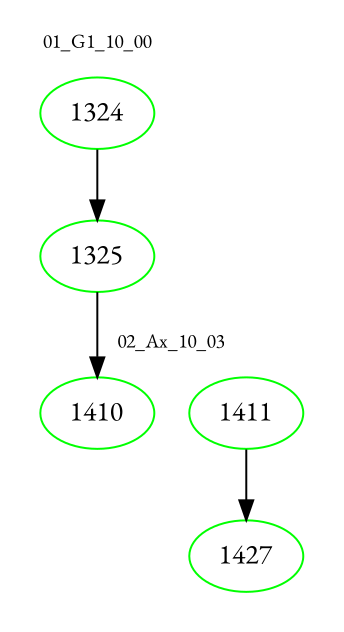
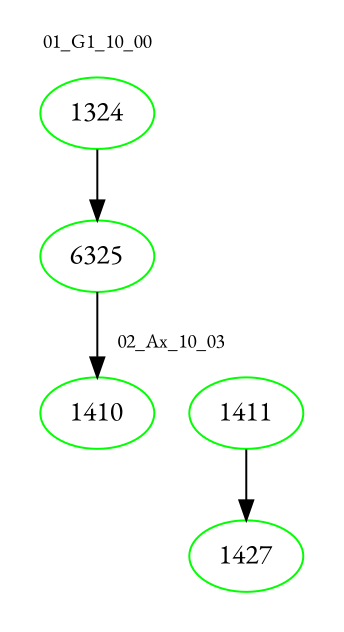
node "1325": label "1325" -> "6325"
